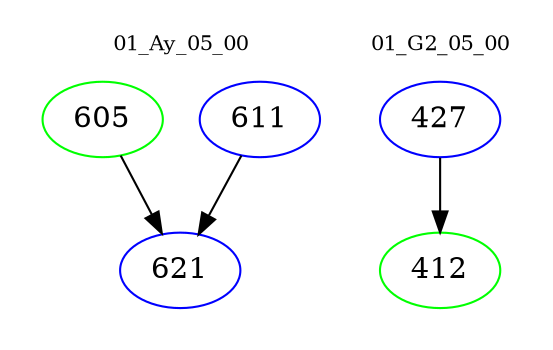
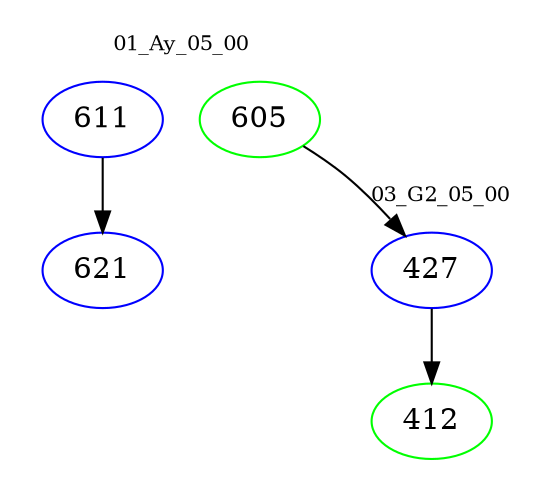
cluster "01_G2_05_00": label "01_G2_05_00" -> "03_G2_05_00"
edge "605" -> "621": now "605" -> "427"
